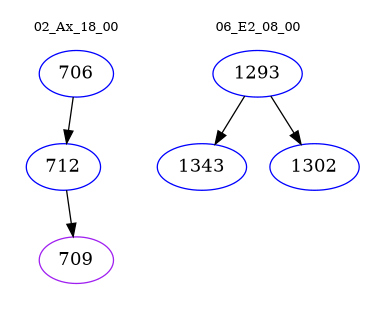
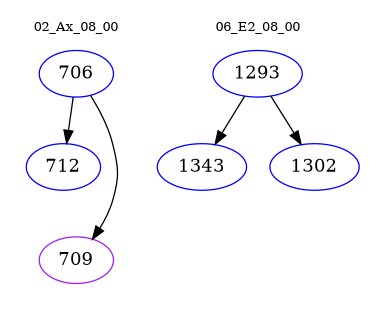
cluster "02_Ax_18_00": label "02_Ax_18_00" -> "02_Ax_08_00"
edge "712" -> "709": now "706" -> "709"
